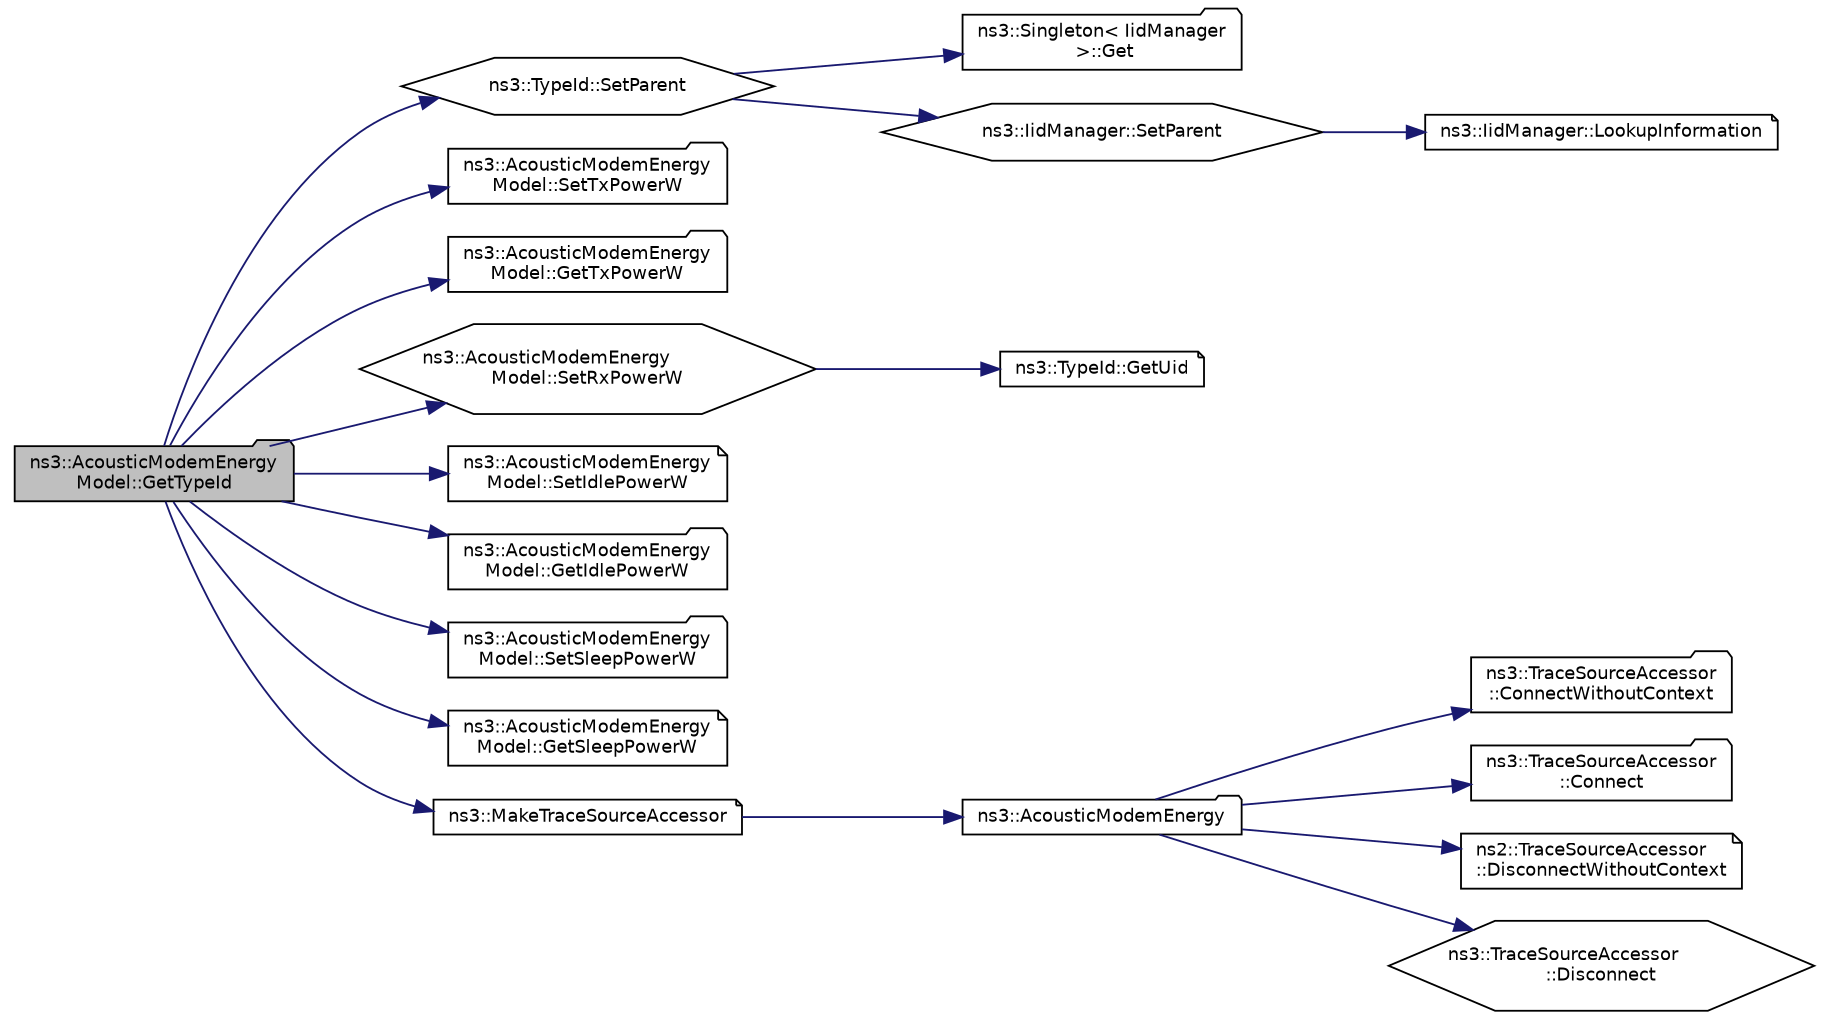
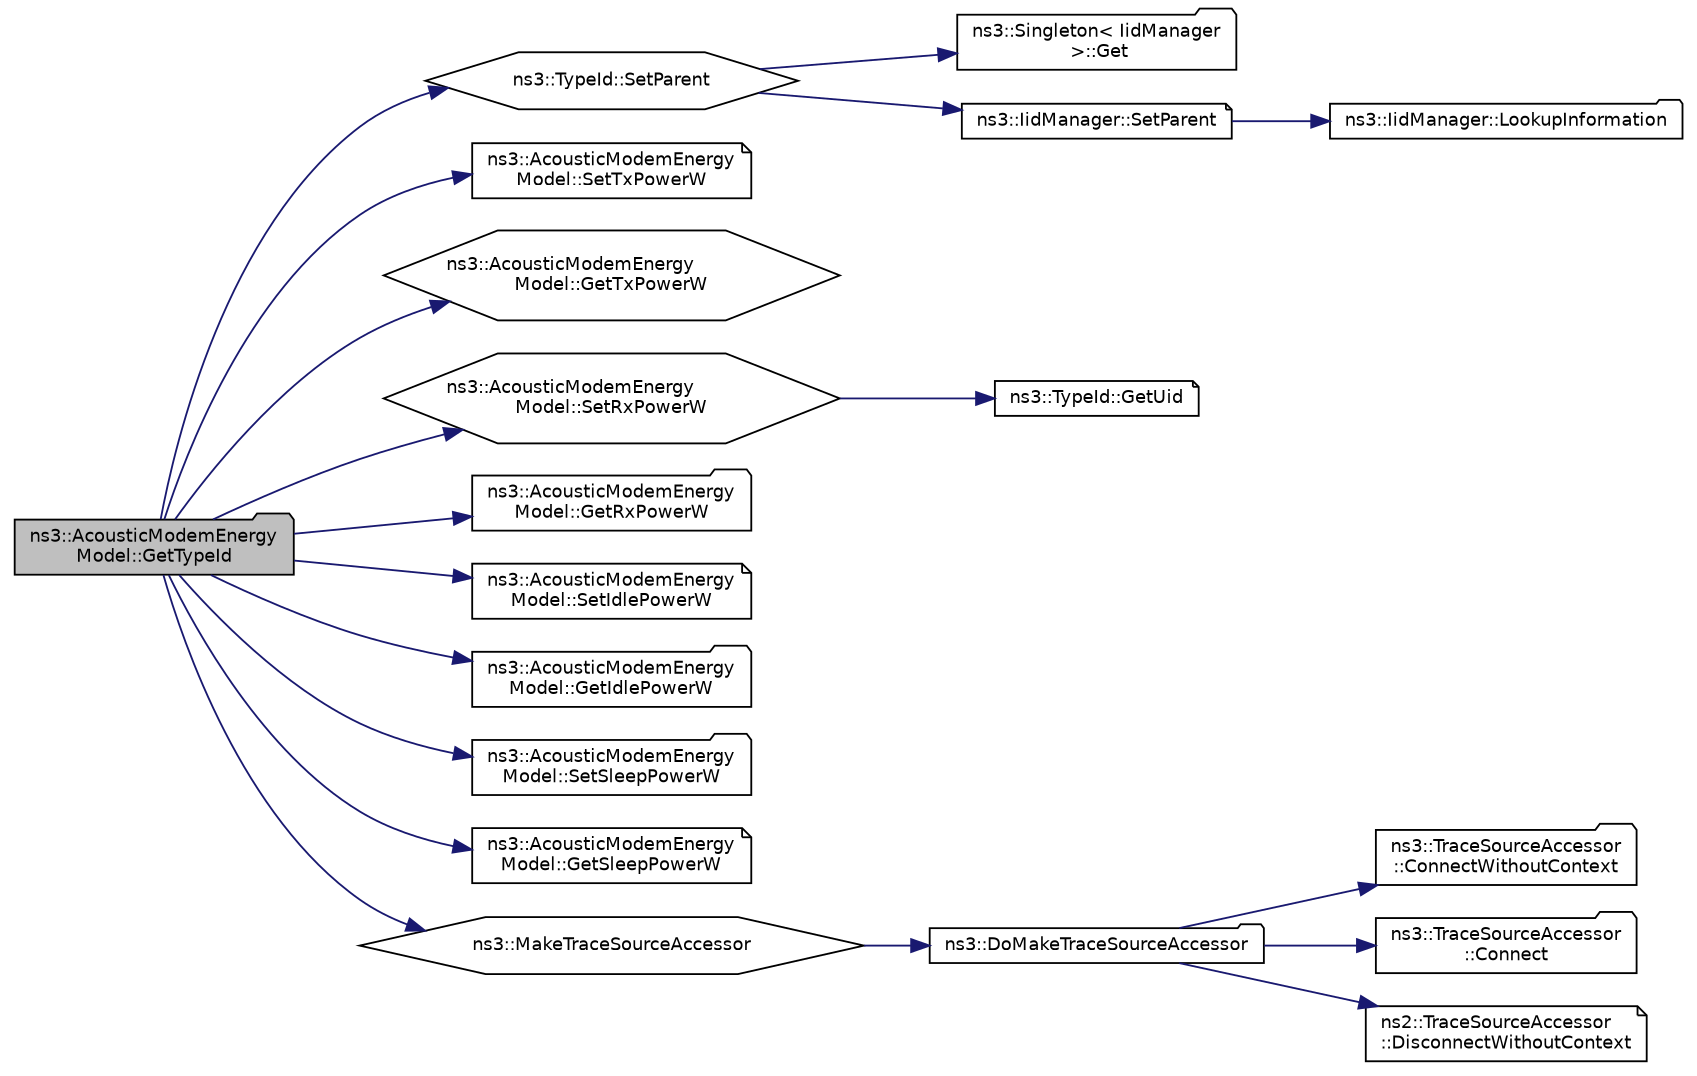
node "ns3::IidManager::SetParent": shape hexagon -> note
node "ns3::IidManager::LookupInformation": shape note -> folder
node "ns3::AcousticModemEnergy Model::SetTxPowerW": shape folder -> note
node "ns3::AcousticModemEnergy Model::GetTxPowerW": shape folder -> hexagon
node "ns3::AcousticModemEnergy Model::GetRxPowerW": added
node "ns3::MakeTraceSourceAccessor": shape note -> hexagon
node "ns3::AcousticModemEnergy": label "ns3::AcousticModemEnergy" -> "ns3::DoMakeTraceSourceAccessor"
node "ns3::TraceSourceAccessor ::Disconnect": removed
